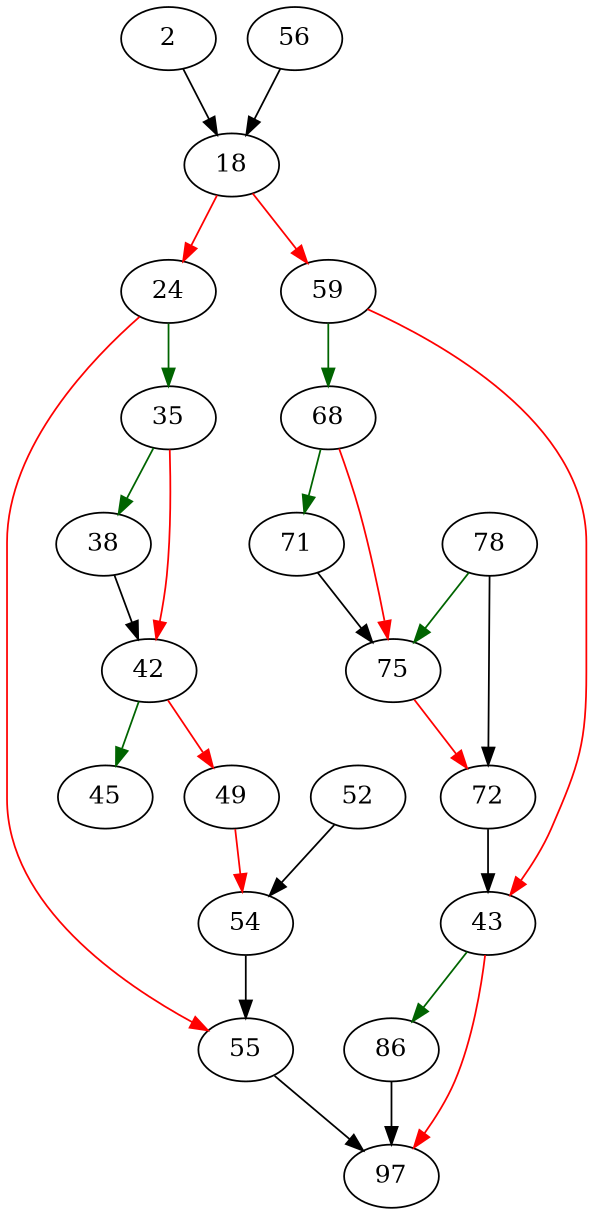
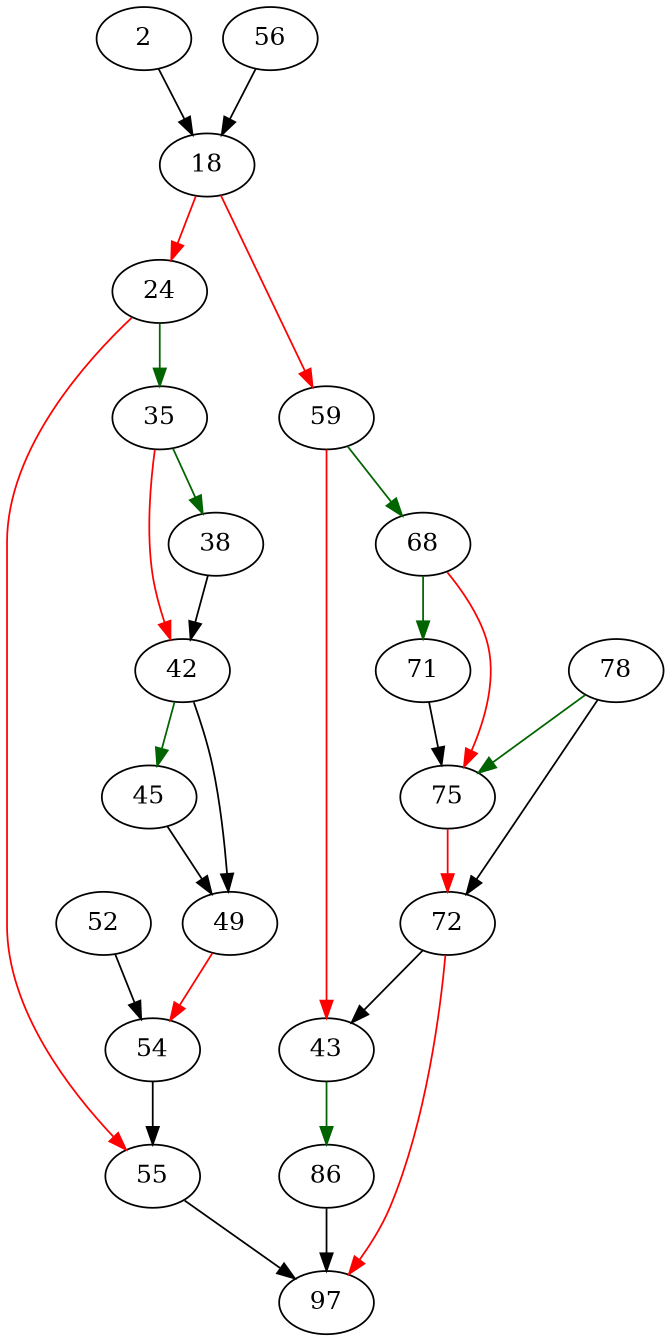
edge "42" -> "49": color red -> black
edge "45" -> "49": added
edge "43" -> "97": now "72" -> "97"
